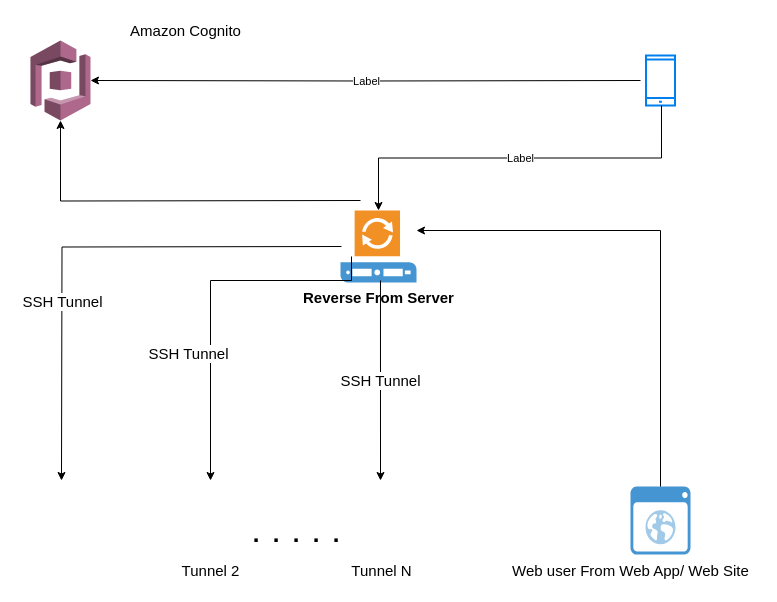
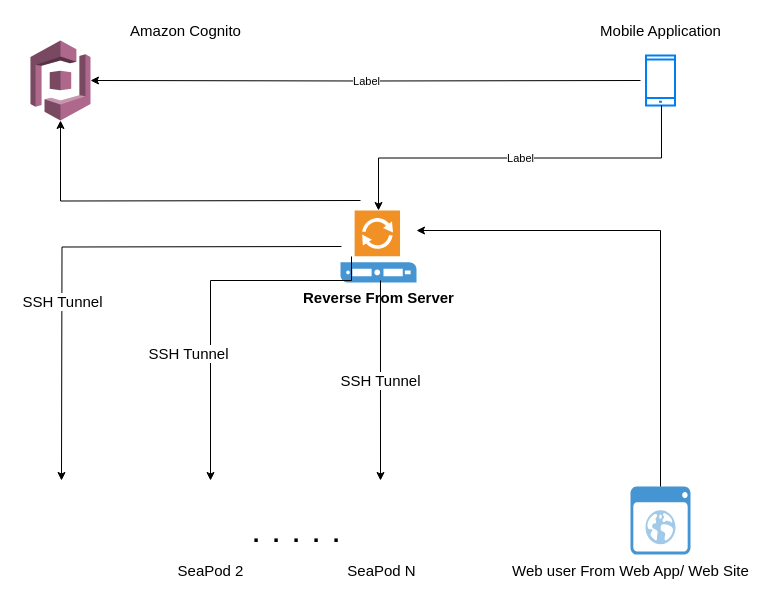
node "Mobile Application": added
node "Tunnel 2": label "Tunnel 2" -> "SeaPod 2"
node "Tunnel N": label "Tunnel N" -> "SeaPod N"
